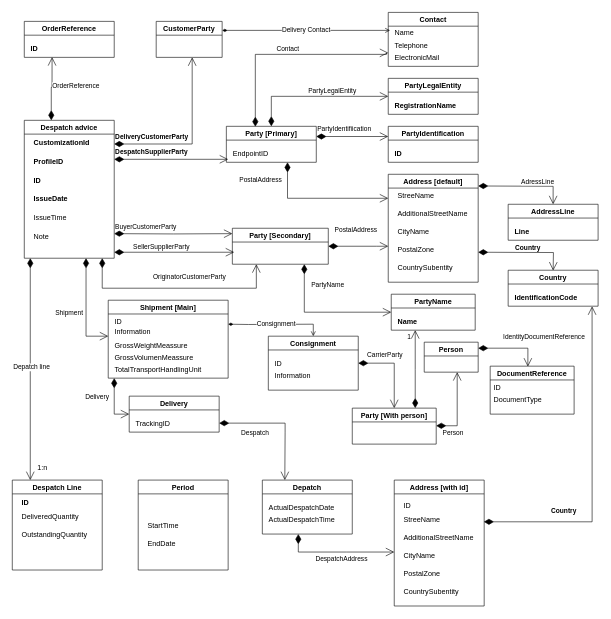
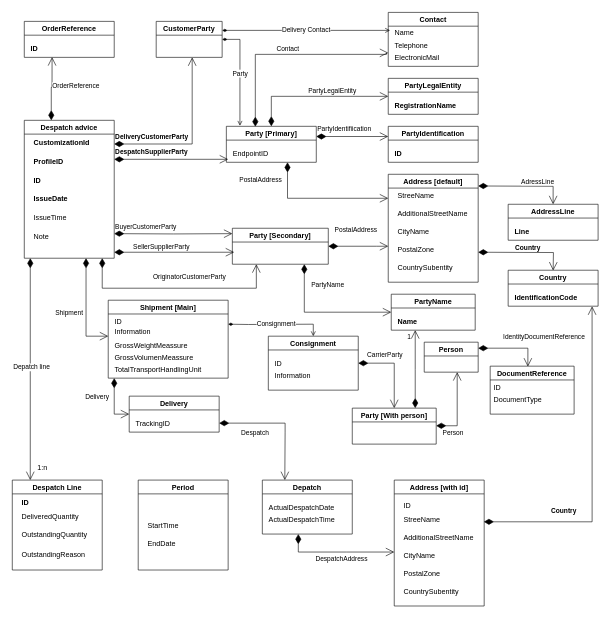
edge "CustomerParty" -- "Party [Primary]": added, label "Party"
node "OutstandingReason": added
